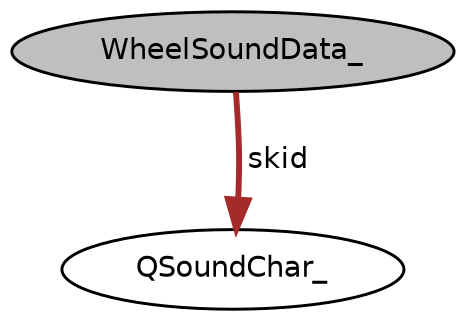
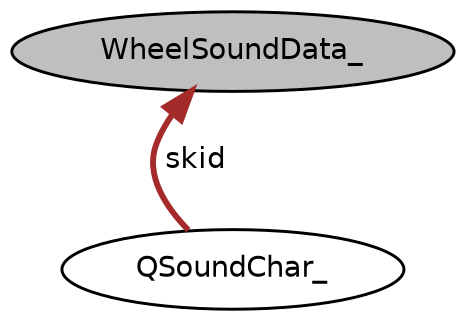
edge "WheelSoundData_" -> "QSoundChar_": reversed
